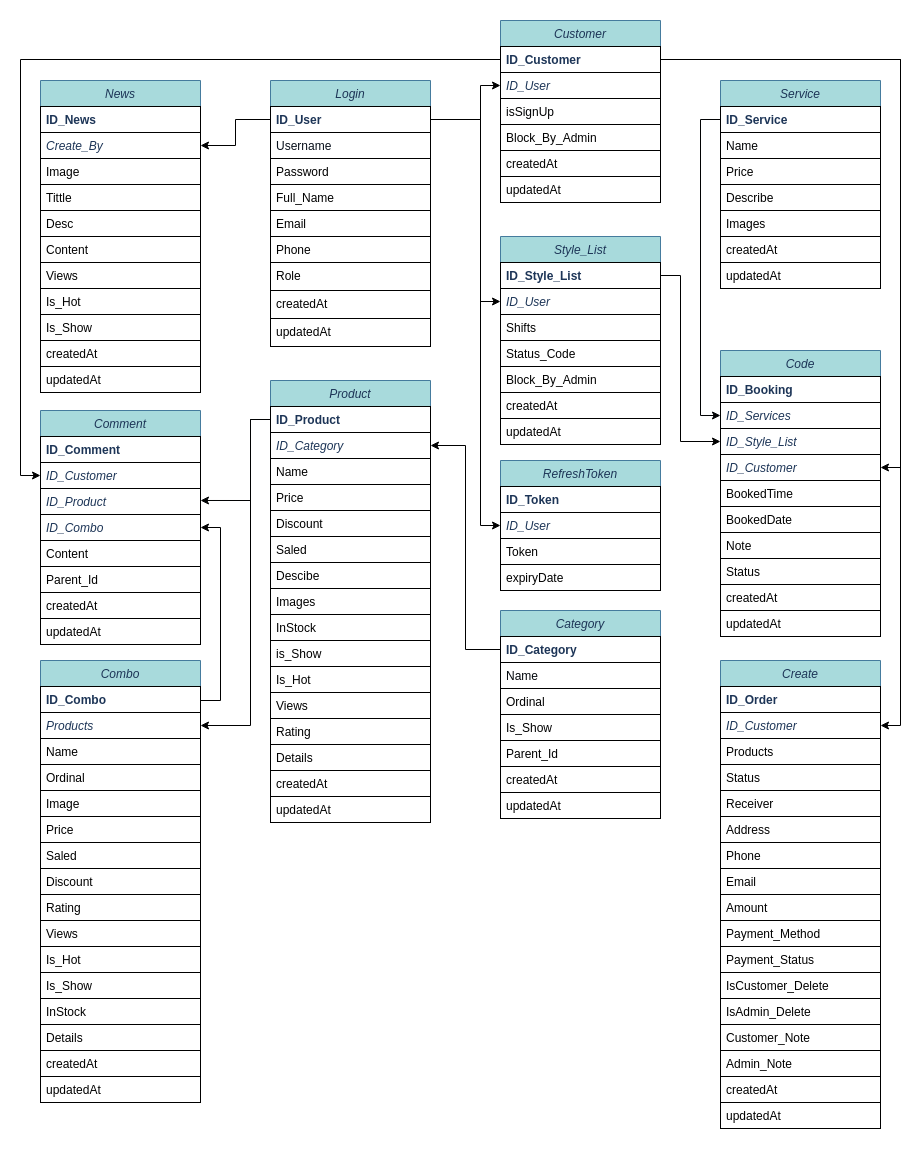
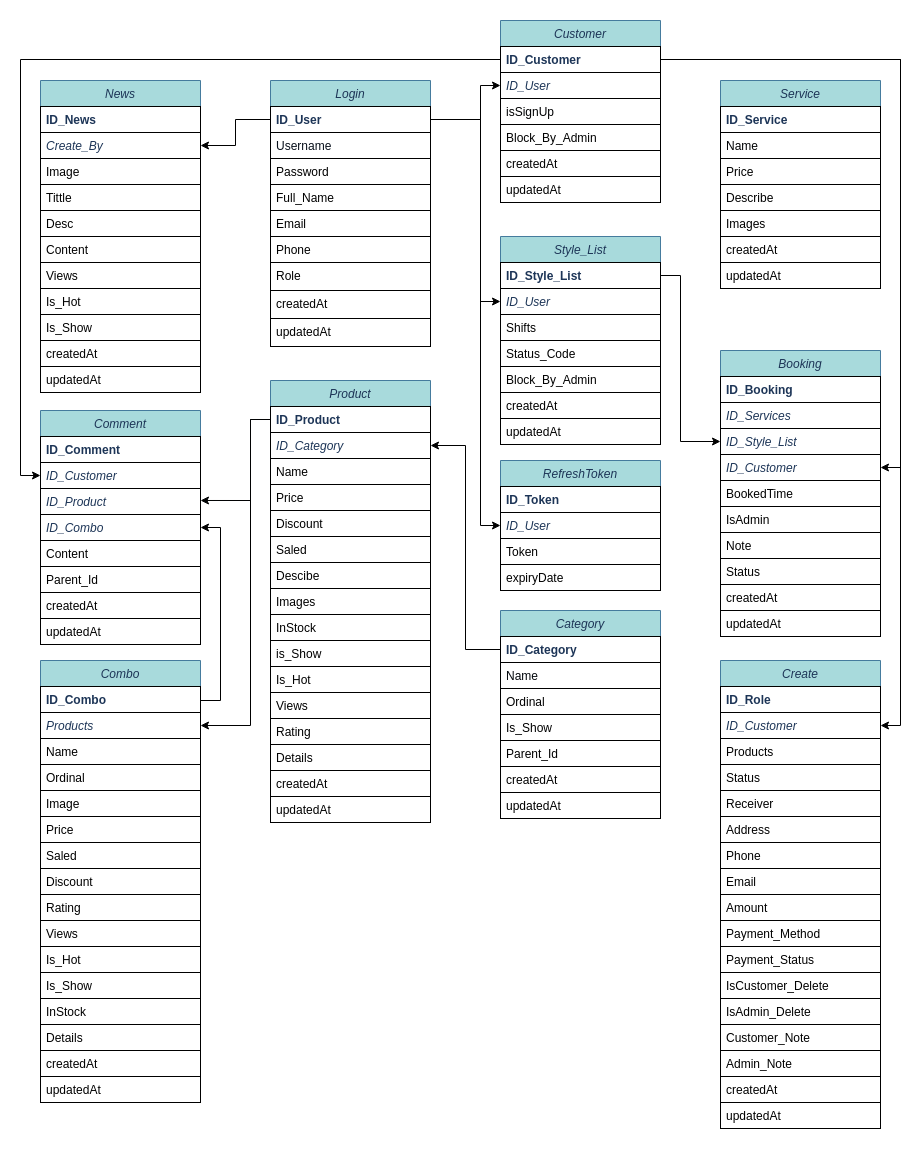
edge "ID_Service" -> "ID_Services": removed
node "Code": label "Code" -> "Booking"
node "BookedDate": label "BookedDate" -> "IsAdmin"
node "ID_Order": label "ID_Order" -> "ID_Role"
